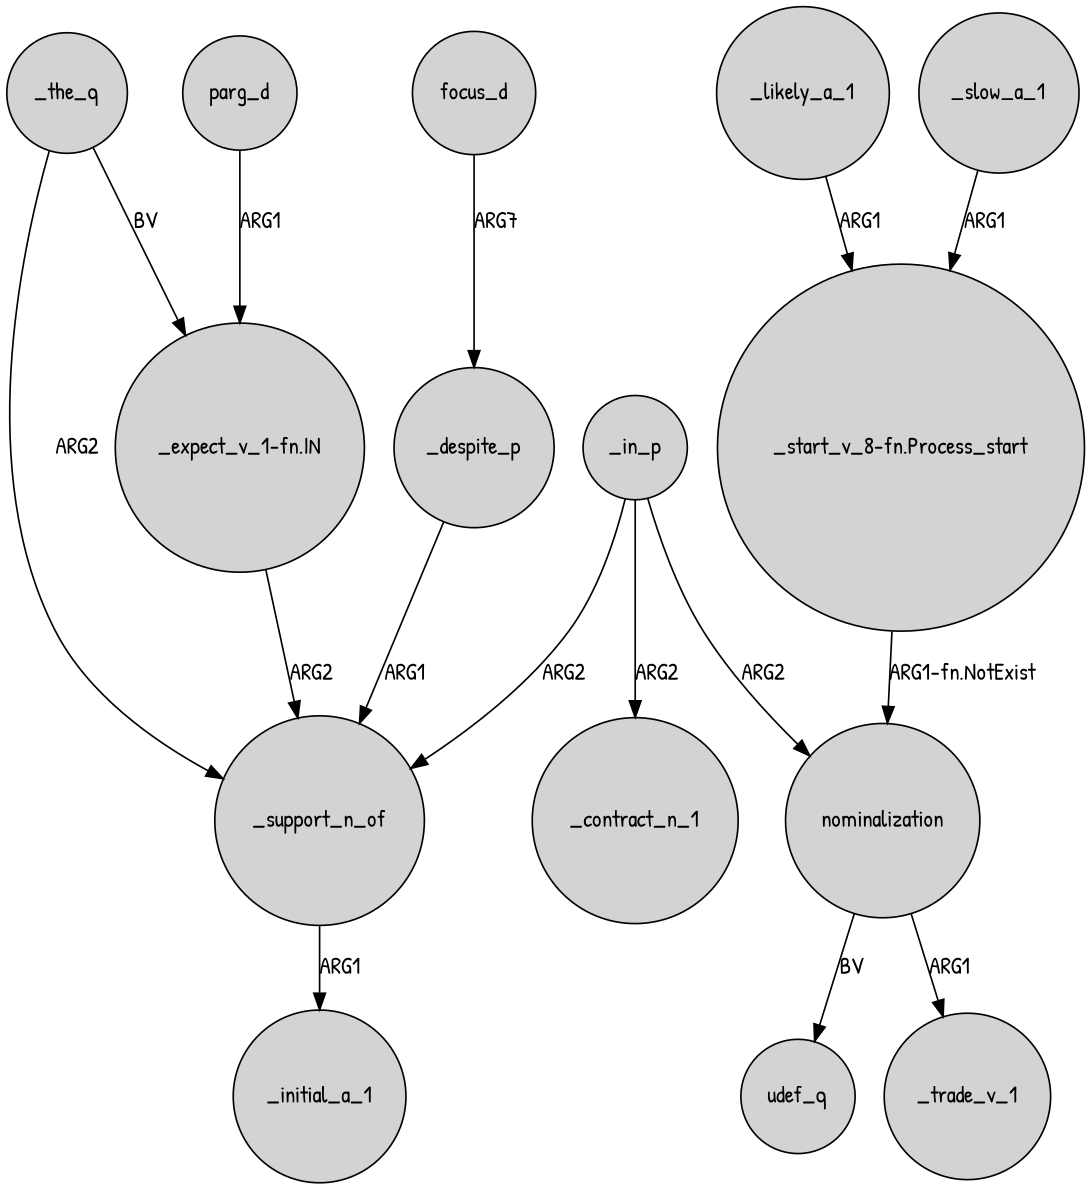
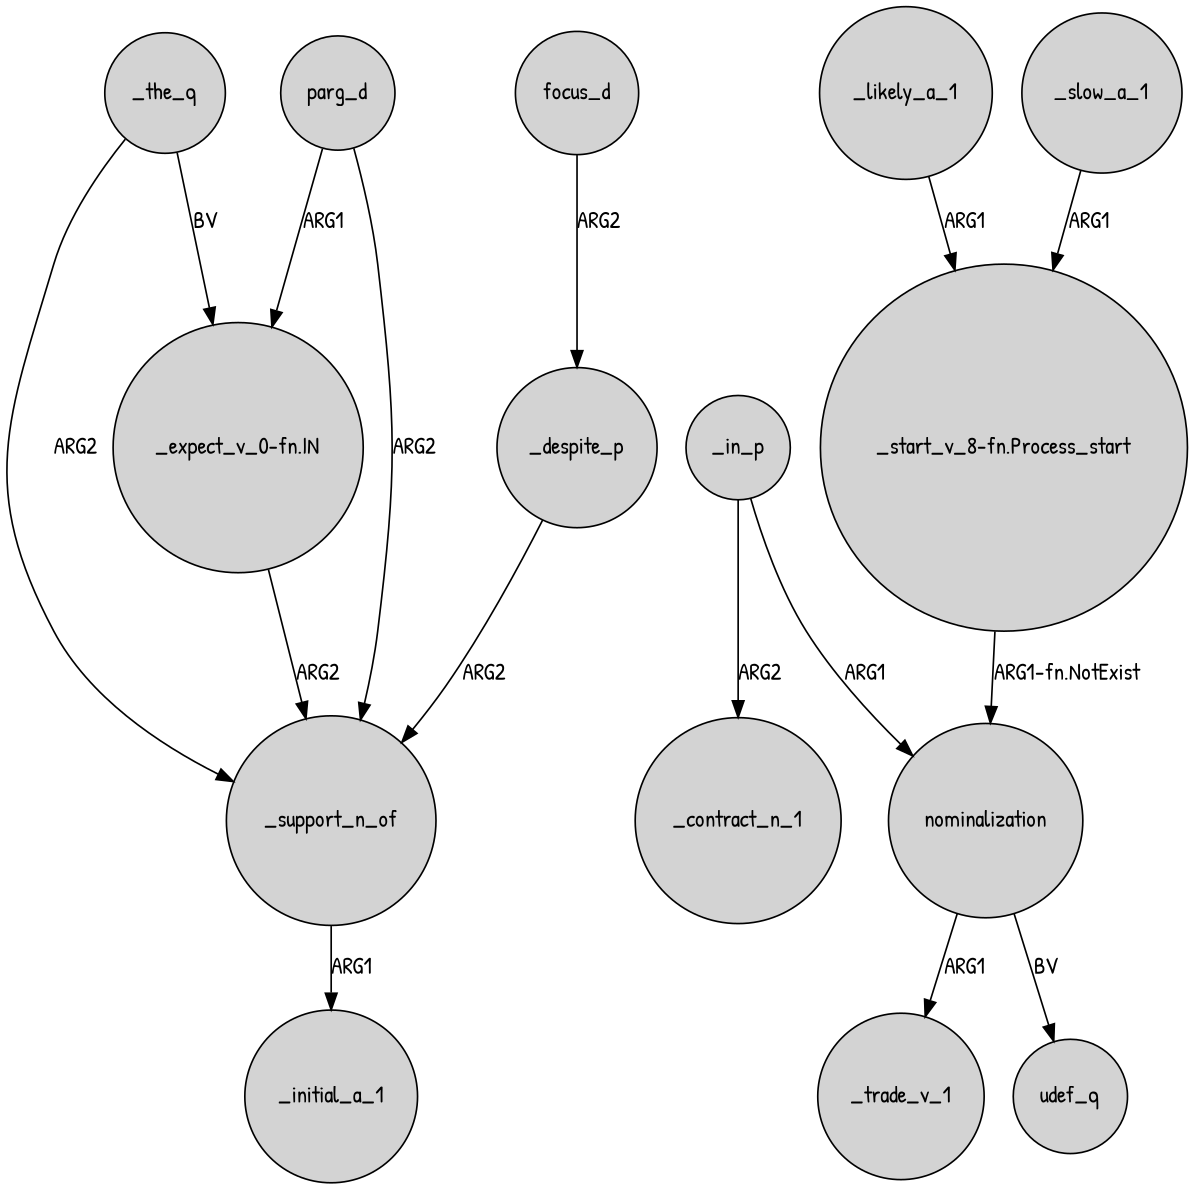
edge "focus_d" -> "_despite_p": label "ARG7" -> "ARG2"
node "_expect_v_1-fn.IN": label "_expect_v_1-fn.IN" -> "_expect_v_0-fn.IN"
edge "_in_p" -> "_support_n_of": now "parg_d" -> "_support_n_of"
edge "_despite_p" -> "_support_n_of": label "ARG1" -> "ARG2"
edge "_in_p" -> "nominalization": label "ARG2" -> "ARG1"
